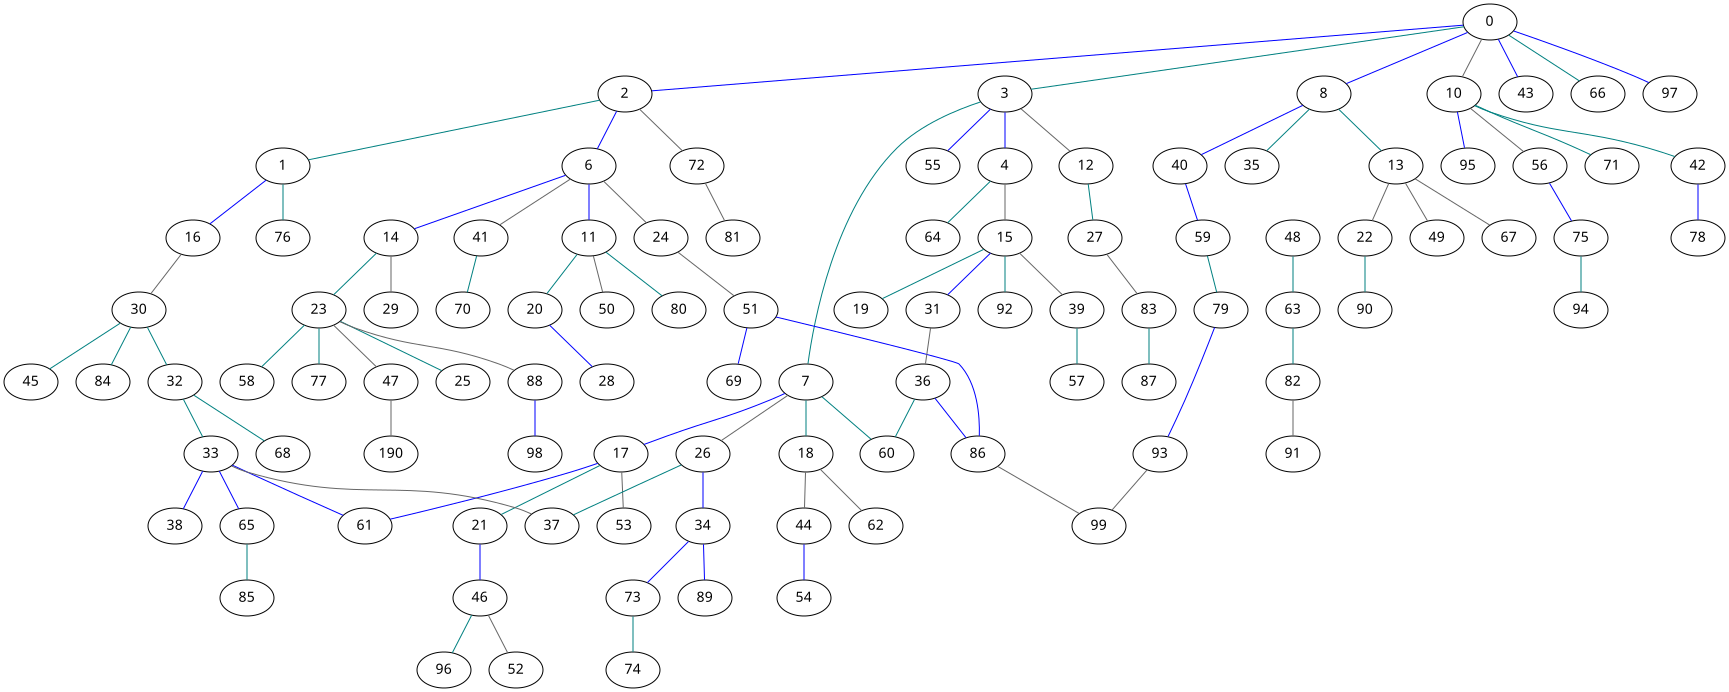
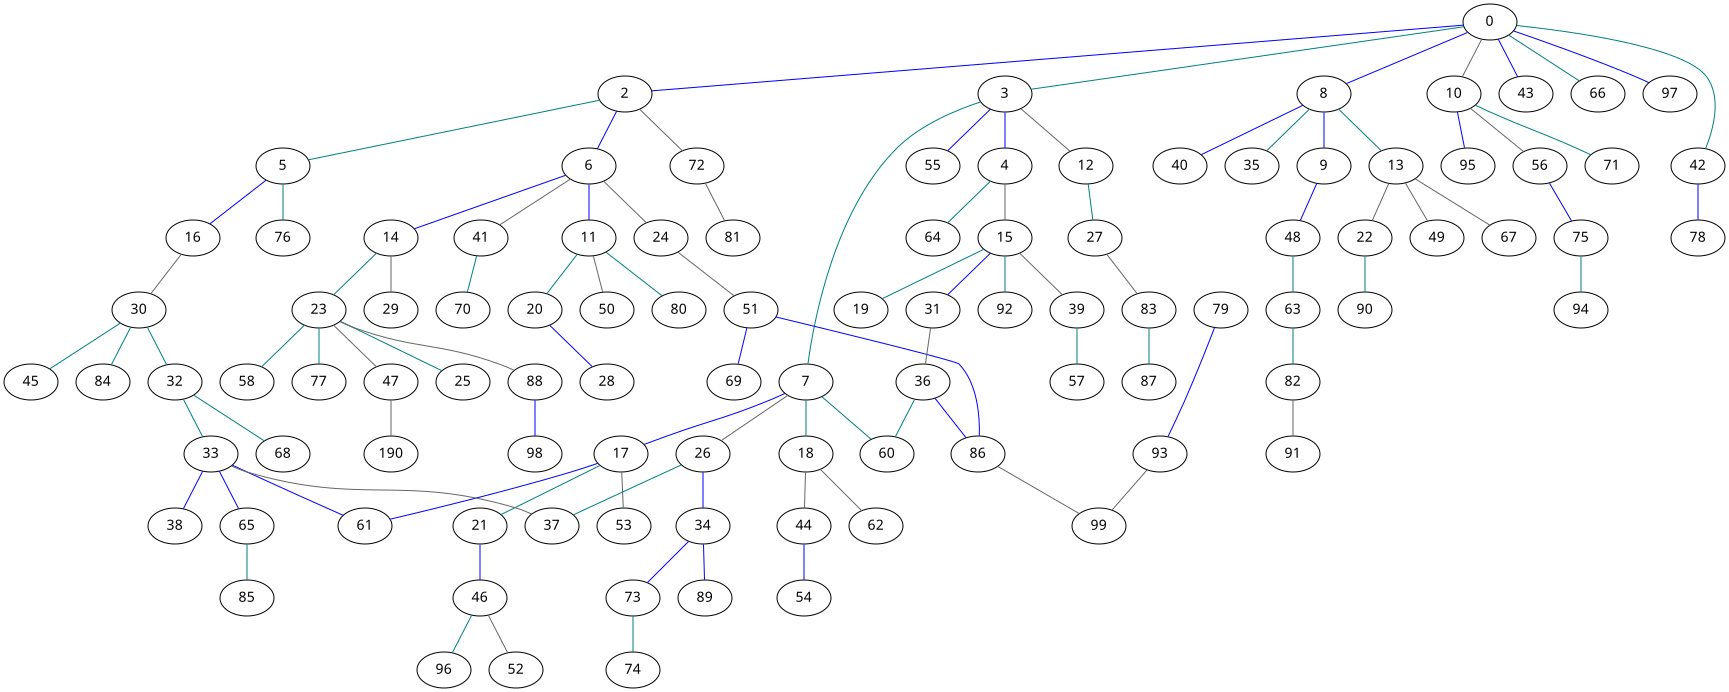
edge "10" -- "42": now "0" -- "42"
node "1": label "1" -> "5"
node "9": added
node "59": removed
